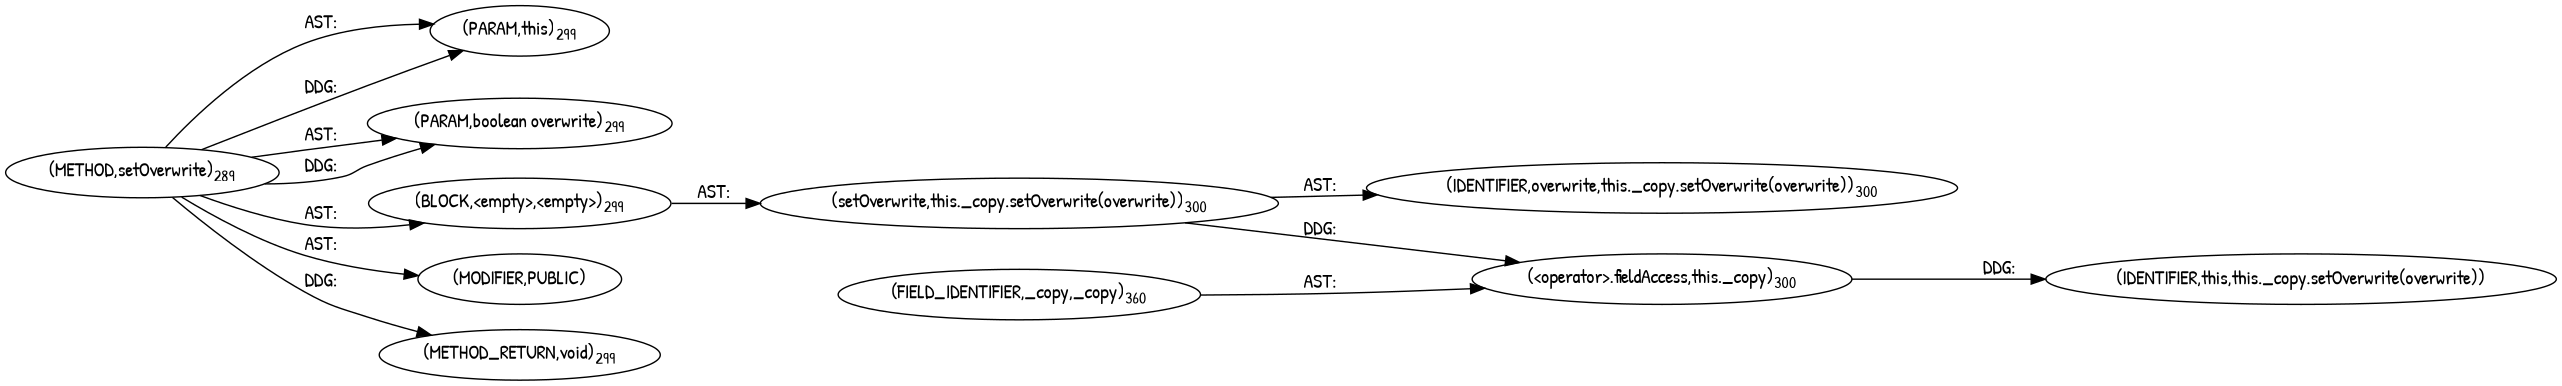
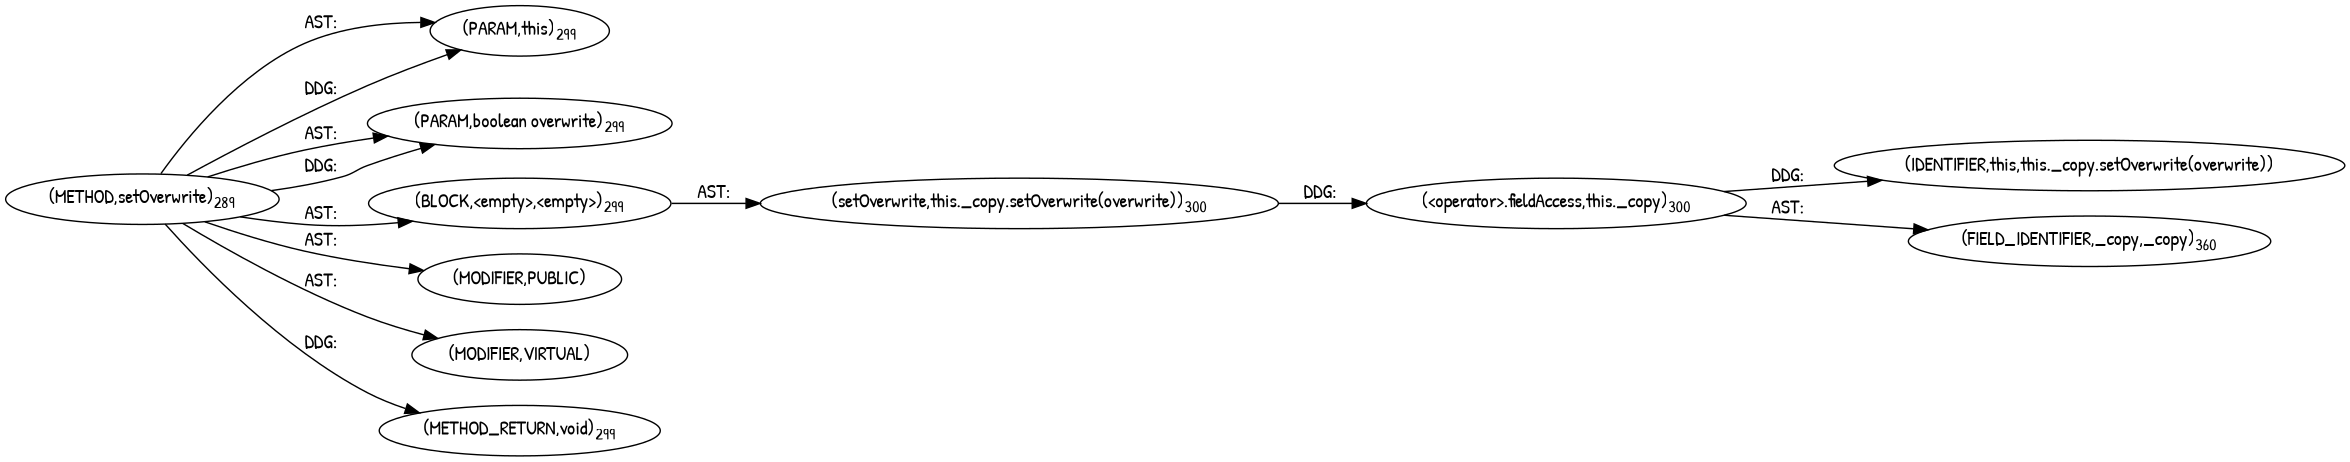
node "(IDENTIFIER,overwrite,this._copy.setOverwrite(overwrite))": removed
edge "(FIELD_IDENTIFIER,_copy,_copy)" -> "(<operator>.fieldAccess,this._copy)": reversed
node "(MODIFIER,VIRTUAL)": added
